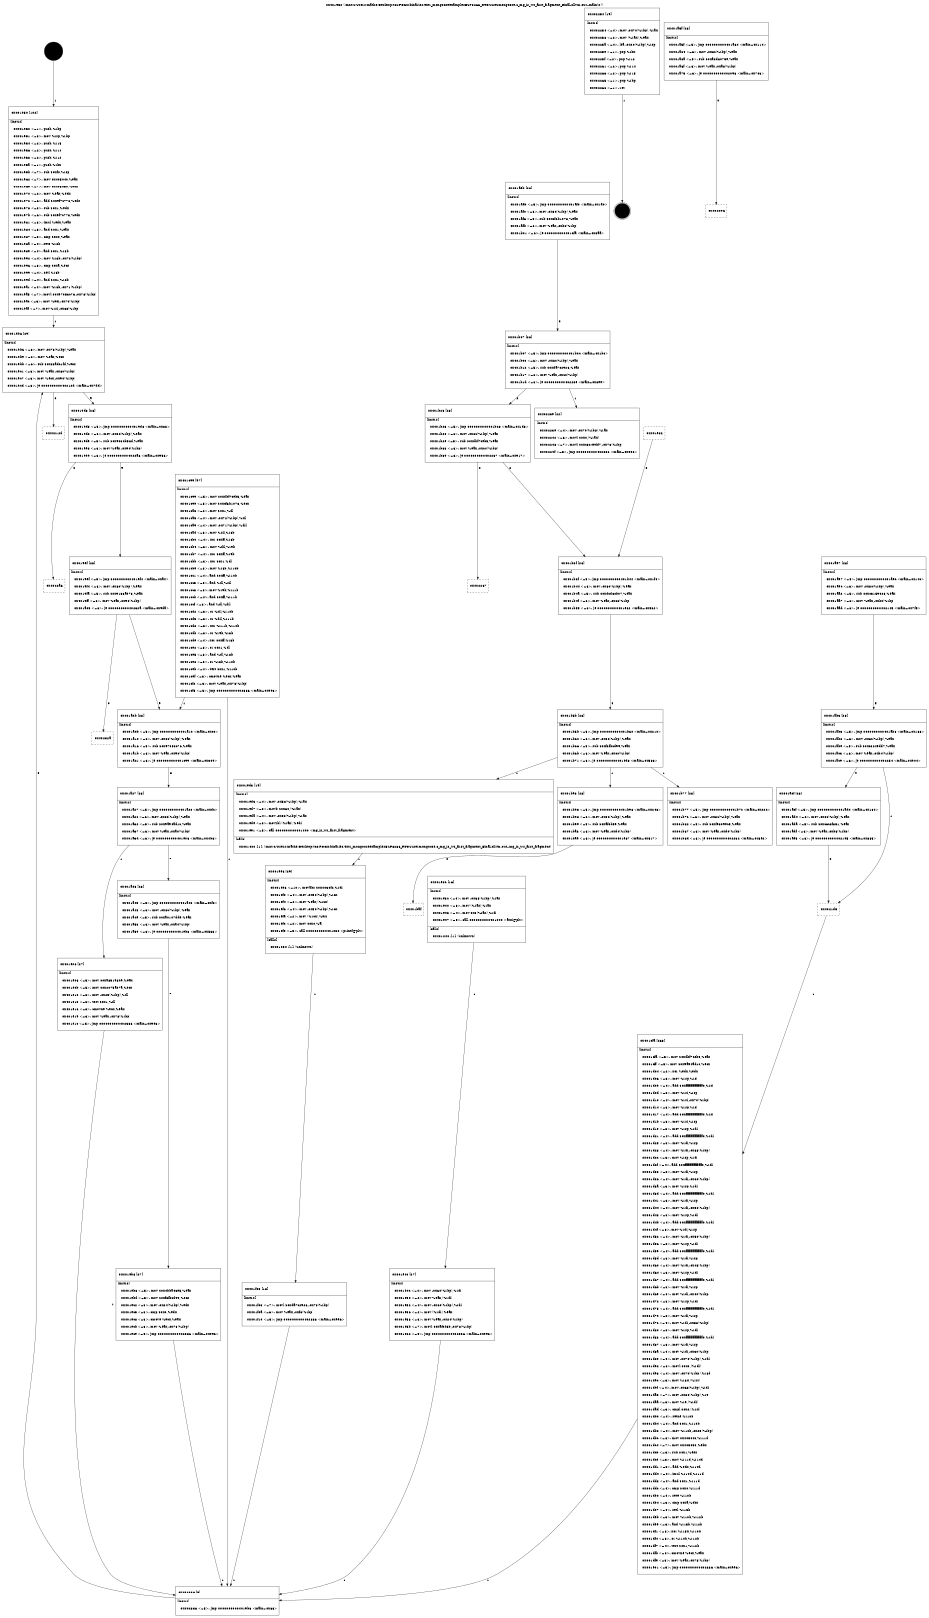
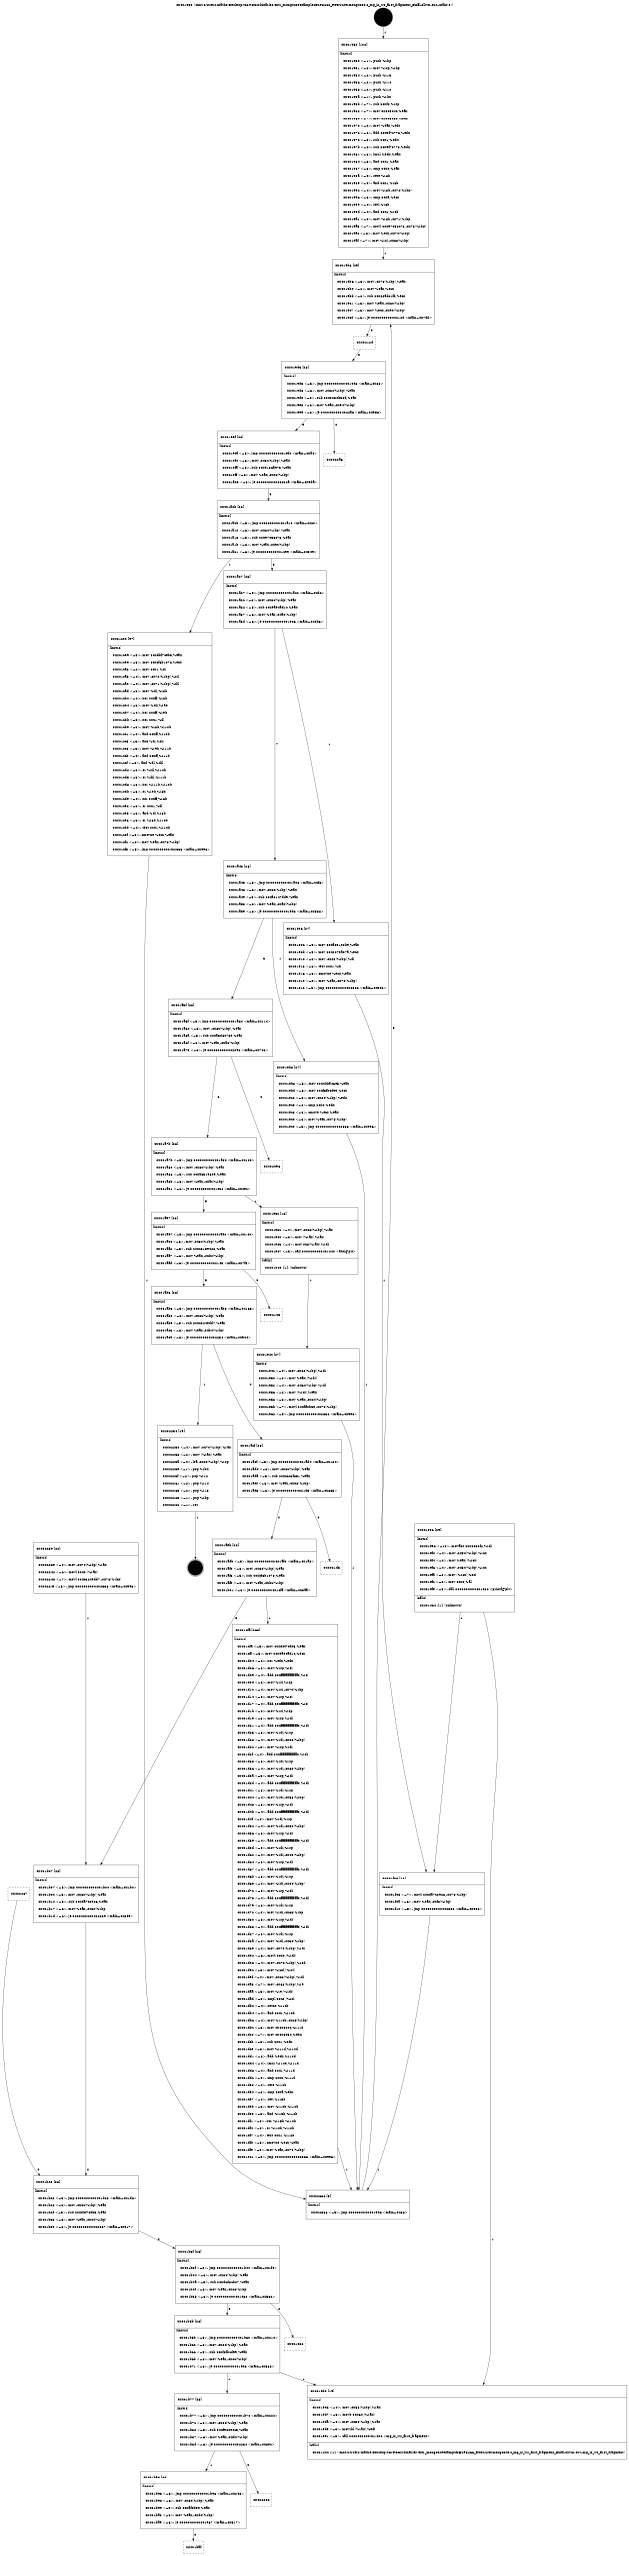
edge "0x4019b6 [29]" -> "0x4019d3 [28]": now "0x40212d" -> "0x4019d3 [28]"
edge "0x401b07 [28]" -> "0x40223e [22]": reversed
edge "0x401e82" -> "0x401b3f [28]": reversed
edge "0x401b23 [28]" -> "0x402267": reversed
edge "0x401c99 [97]" -> "0x401a0b [28]": reversed
node "0x40232a": removed
edge "0x401b5b [28]" -> "0x401b93 [28]": now "0x401b77 [28]" -> "0x401b93 [28]"
edge "0x401ab3 [28]" -> "0x4021d5": now "0x401ab3 [28]" -> "0x402254 [19]"
edge "0x401ed3 [19]" -> "0x401ee6 [29]": reversed
edge "0x401a43 [28]" -> "0x401a5f [28]": added, label "6"
edge "0x401a43 [28]" -> "0x401eb8 [27]": label " 7" -> " 1"
edge "0x4021d5" -> "0x401cfa [268]": now "0x401aeb [28]" -> "0x401cfa [268]"
node "0x401a7b [28]": added
node "0x402145": added
edge "0x401e06 [27]" -> "0x402336 [5]": now "0x401e06 [27]" -> "0x401f03 [18]"
edge "0x401acf [28]" -> "0x401aeb [28]": added, label "4"
node "0x402232": added
